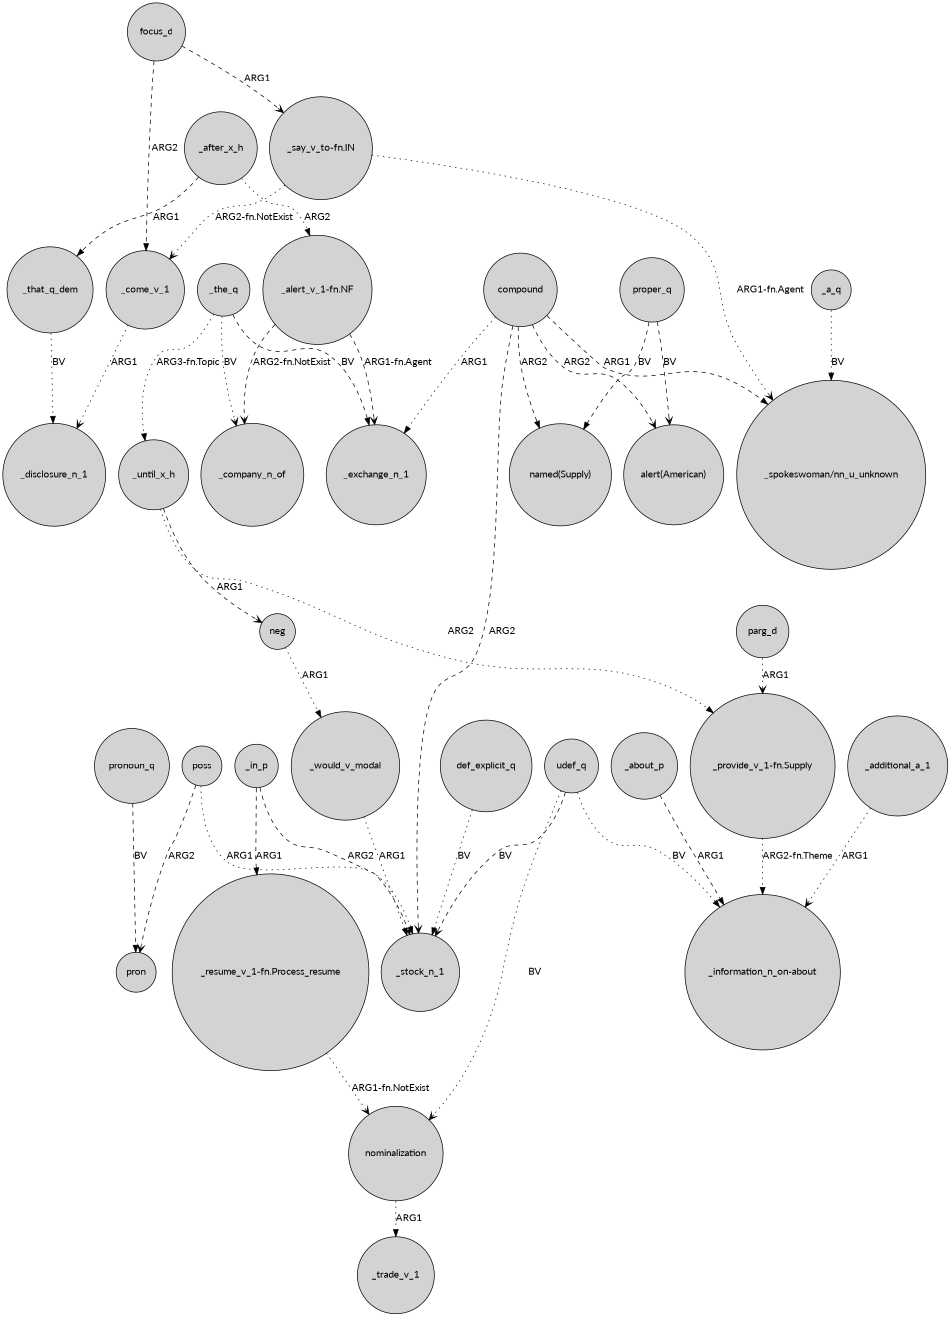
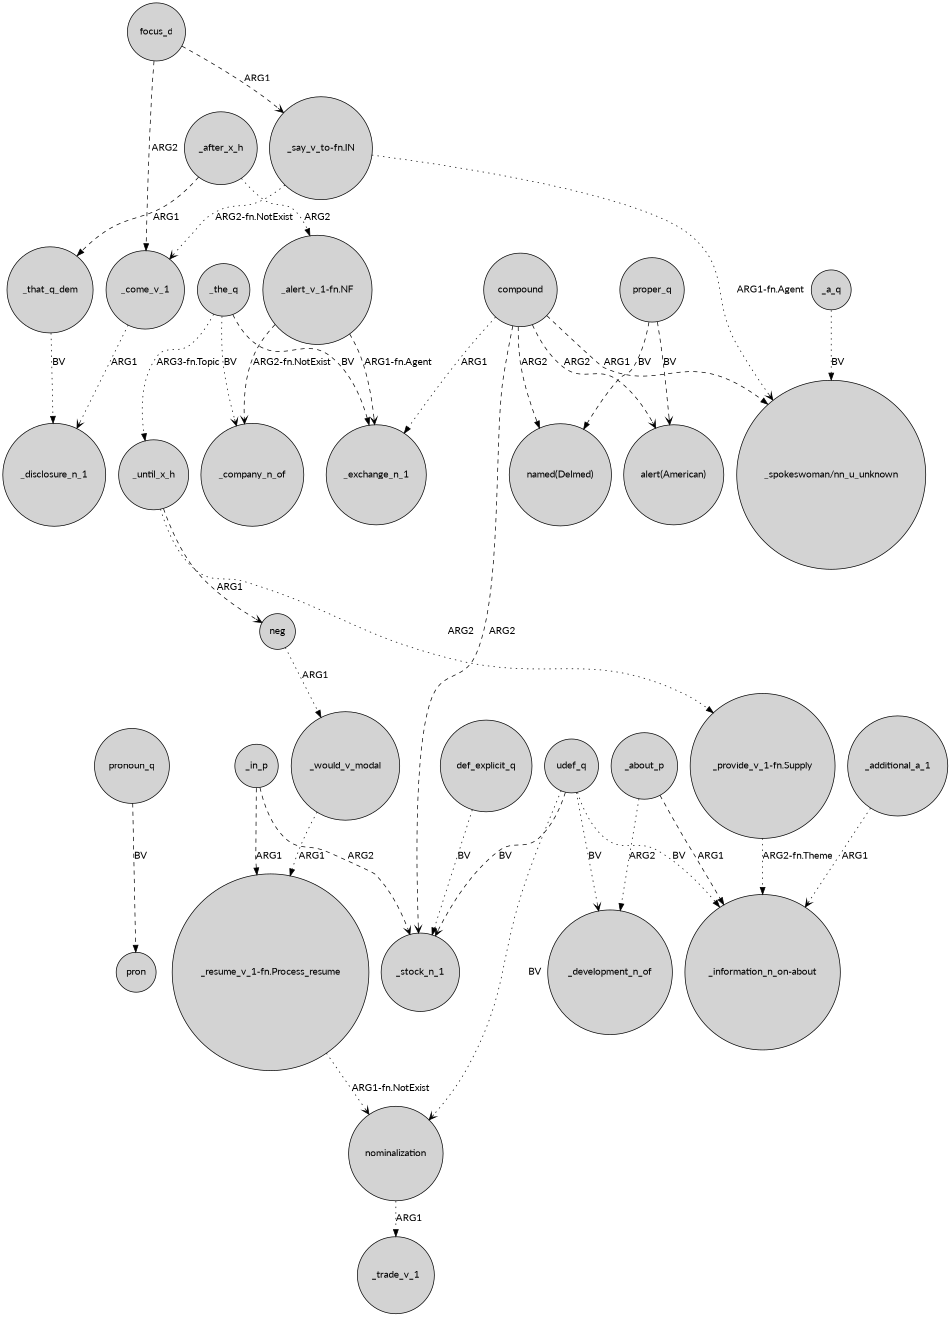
node "named(Supply)": label "named(Supply)" -> "named(Delmed)"
node "parg_d": removed
node "poss": removed
edge "_would_v_modal" -> "_stock_n_1": now "_would_v_modal" -> "_resume_v_1-fn.Process_resume"
node "_development_n_of": added
